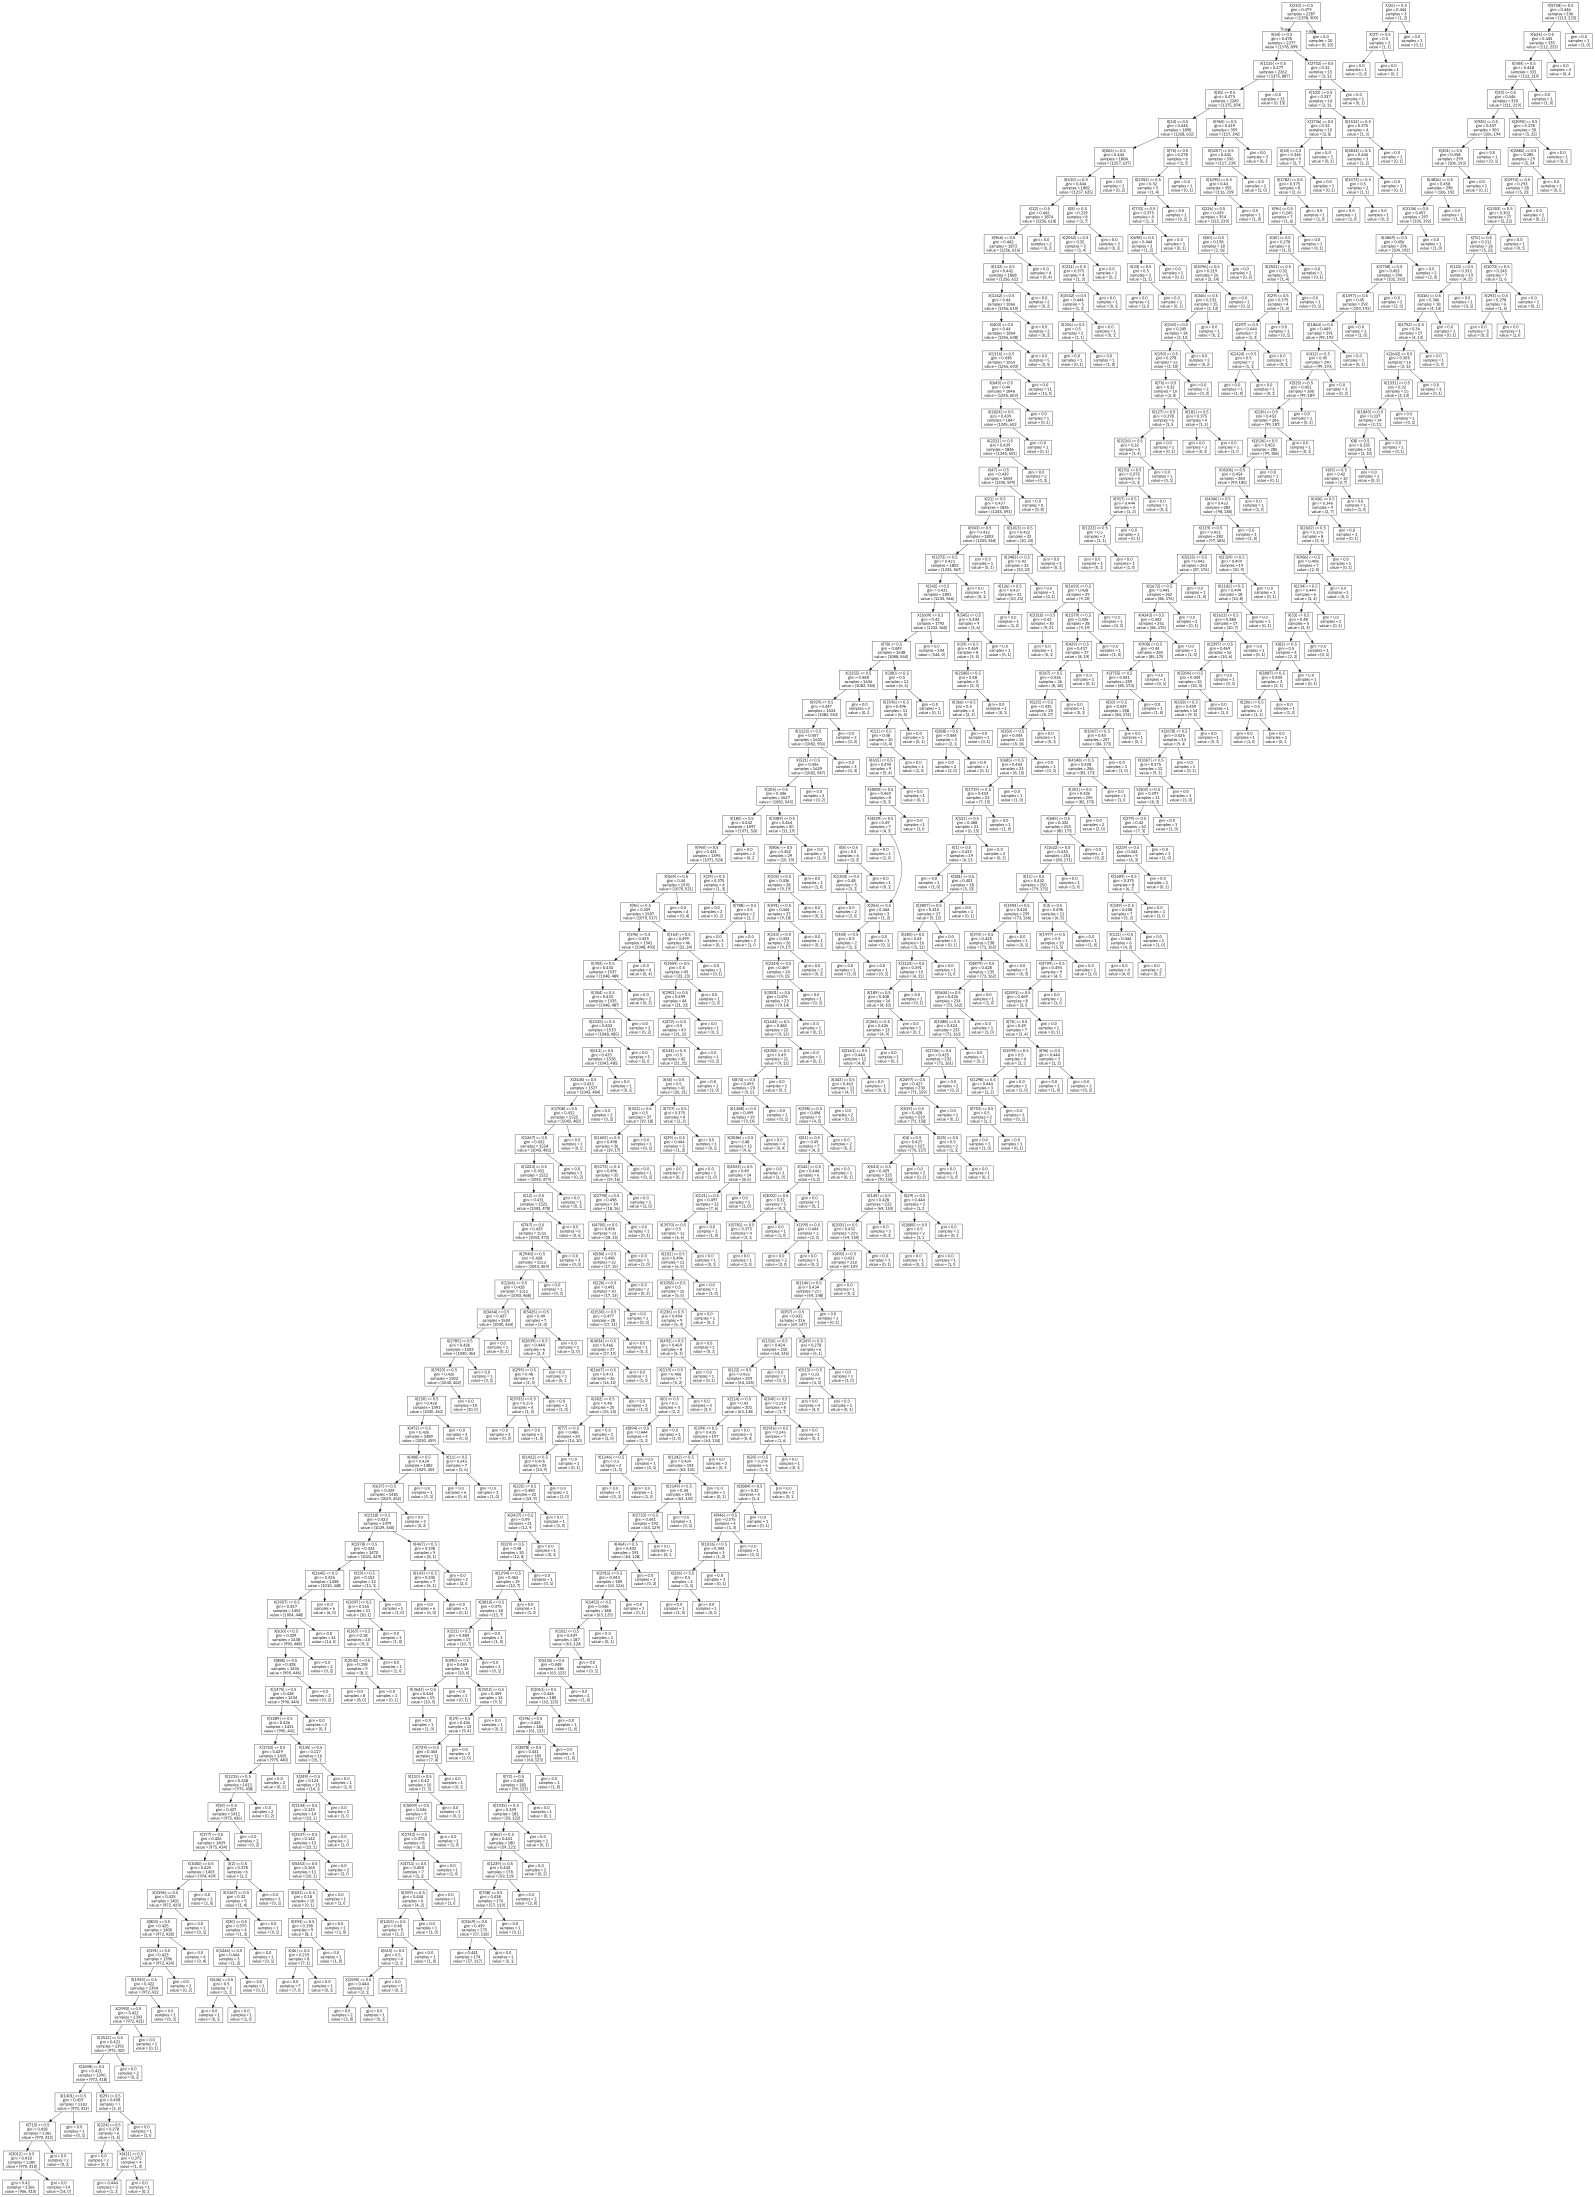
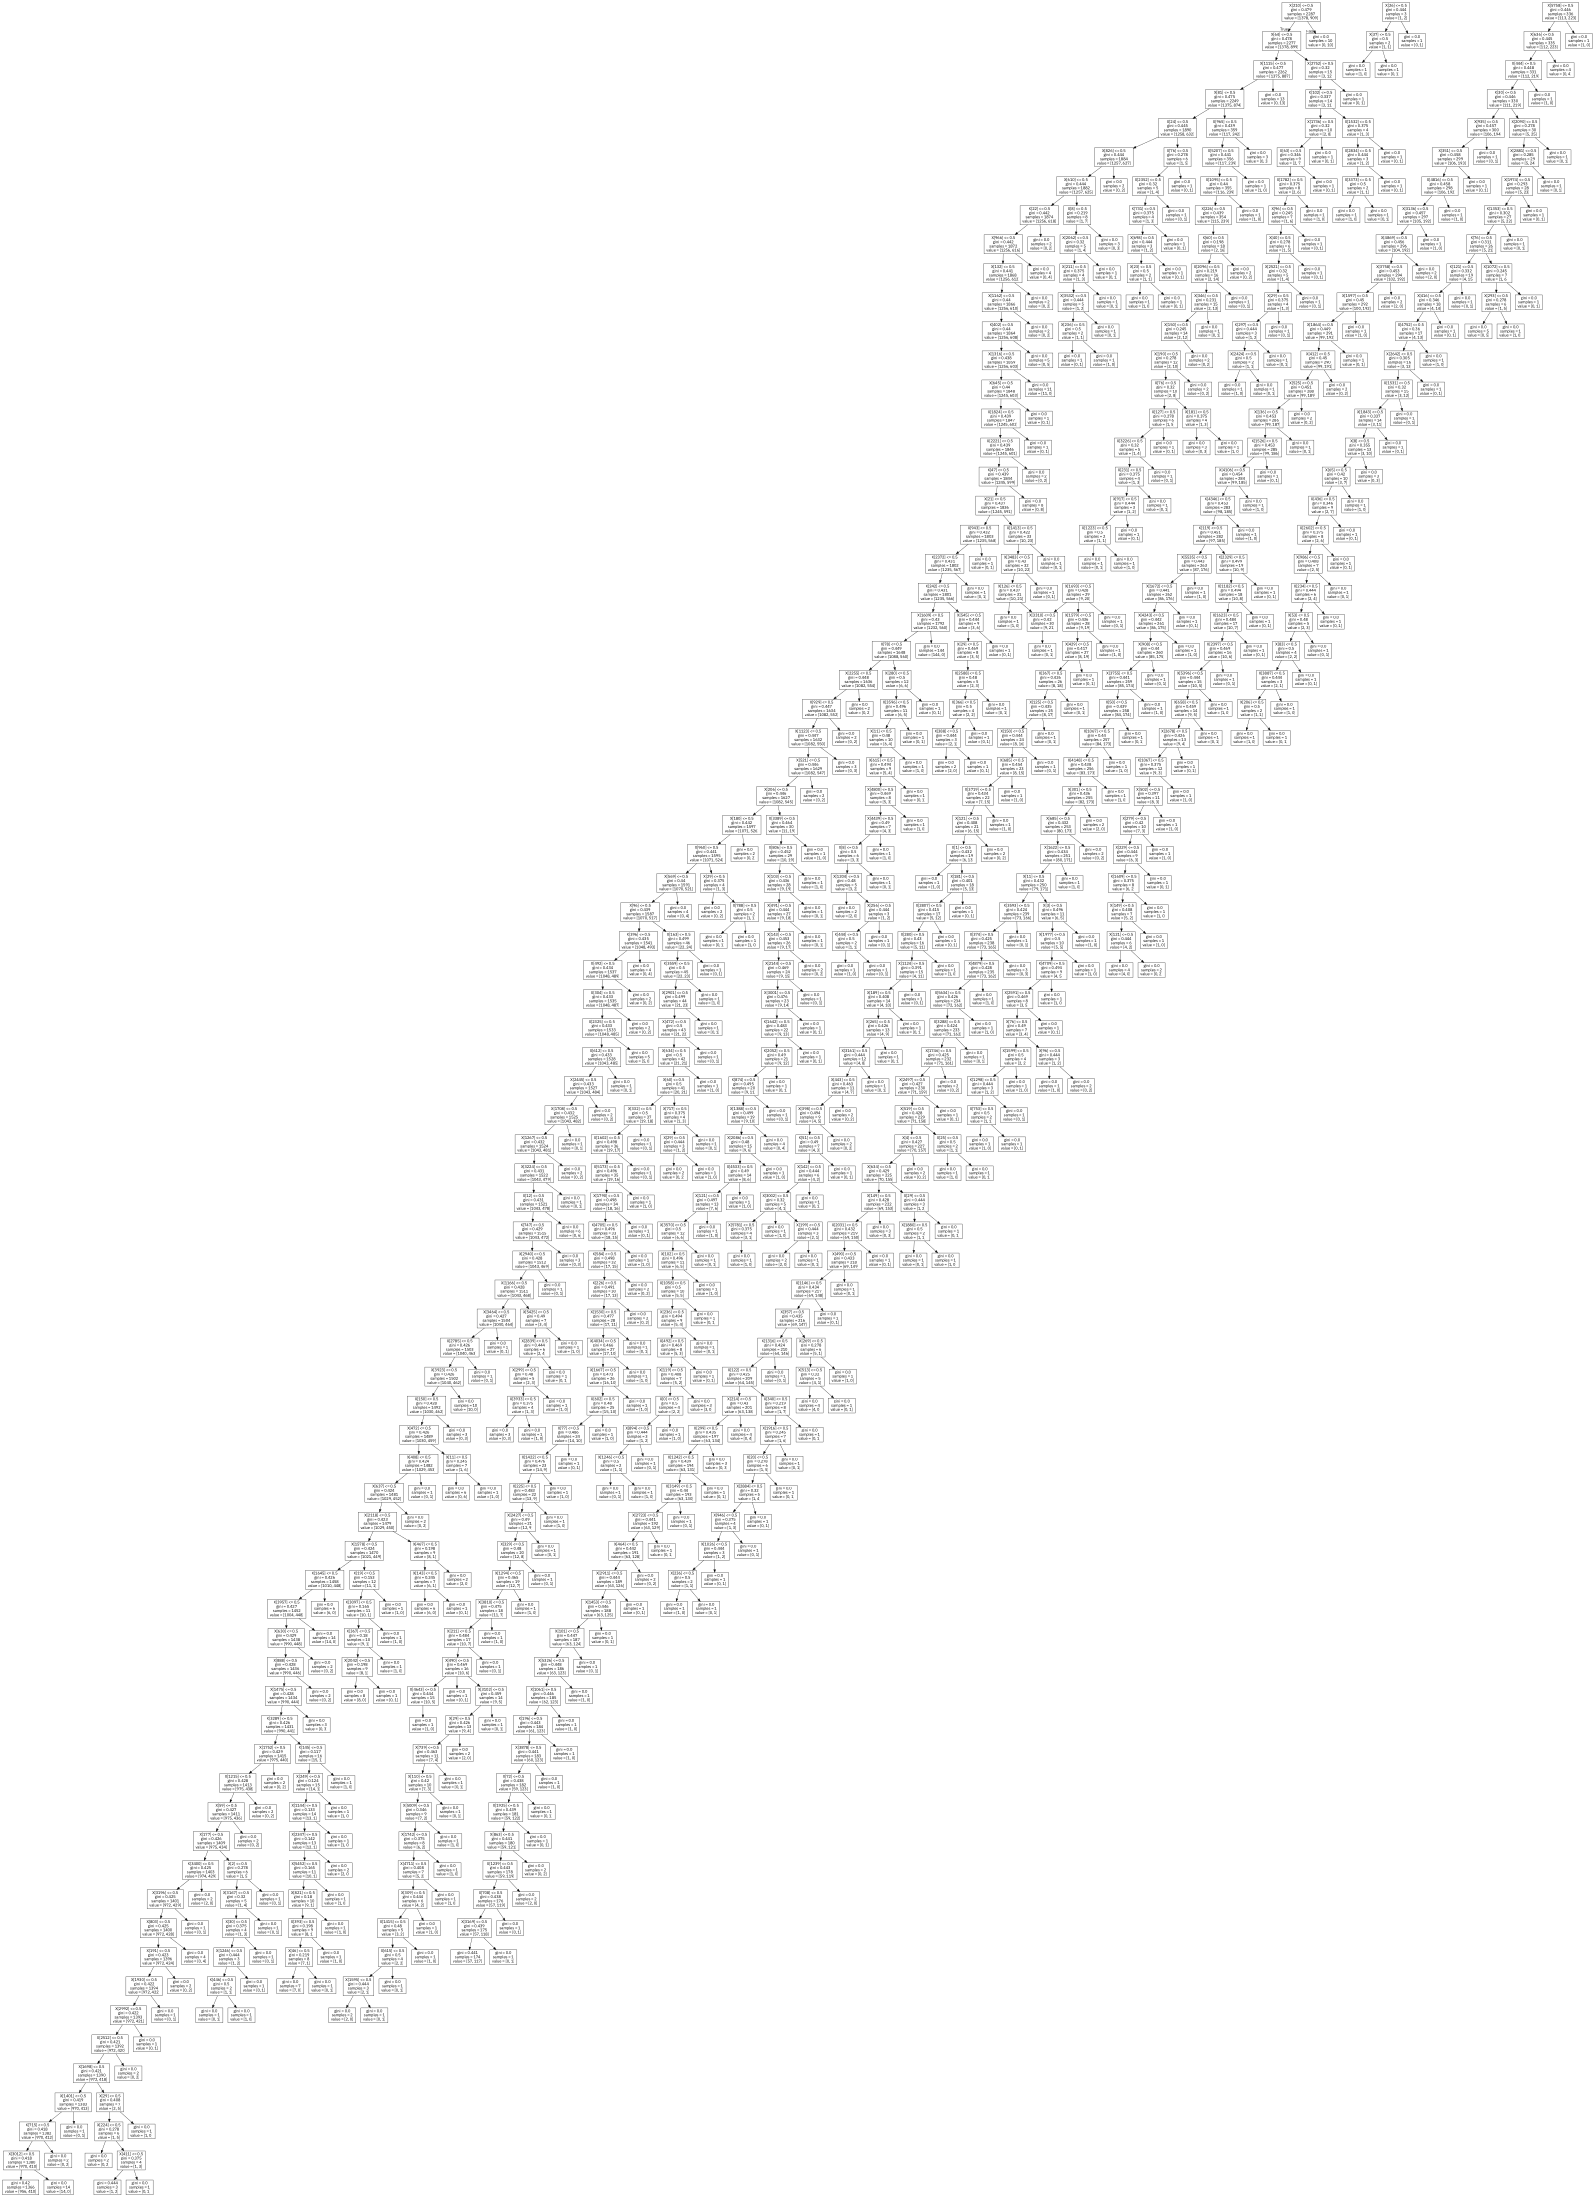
edge "X[150] <= 0.5 gini = 0.245 samples = 14 value = [2, 12]" -> "X[190] <= 0.5 gini = 0.278 samples = 12 value = [2, 10]": removed
edge "X[126] <= 0.5 gini = 0.437 samples = 31 value = [10, 21]" -> "X[3310] <= 0.5 gini = 0.42 samples = 30 value = [9, 21]": added
edge "X[4439] <= 0.5 gini = 0.49 samples = 7 value = [4, 3]" -> "X[256] <= 0.5 gini = 0.444 samples = 3 value = [1, 2]": now "X[4439] <= 0.5 gini = 0.49 samples = 7 value = [4, 3]" -> "X[8] <= 0.5 gini = 0.5 samples = 6 value = [3, 3]"
edge "X[443] <= 0.5 gini = 0.463 samples = 11 value = [4, 7]" -> "X[398] <= 0.5 gini = 0.494 samples = 9 value = [4, 5]": added
